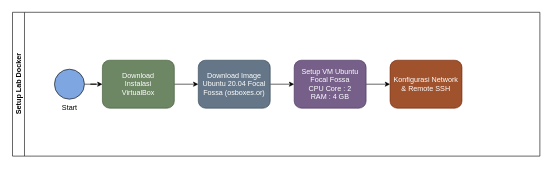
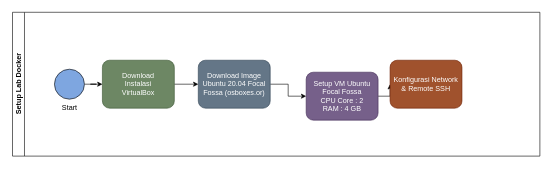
node "Setup VM Ubuntu Focal Fossa CPU Core : 2 RAM : 4 GB": moved (330, 84) -> (342, 96)
